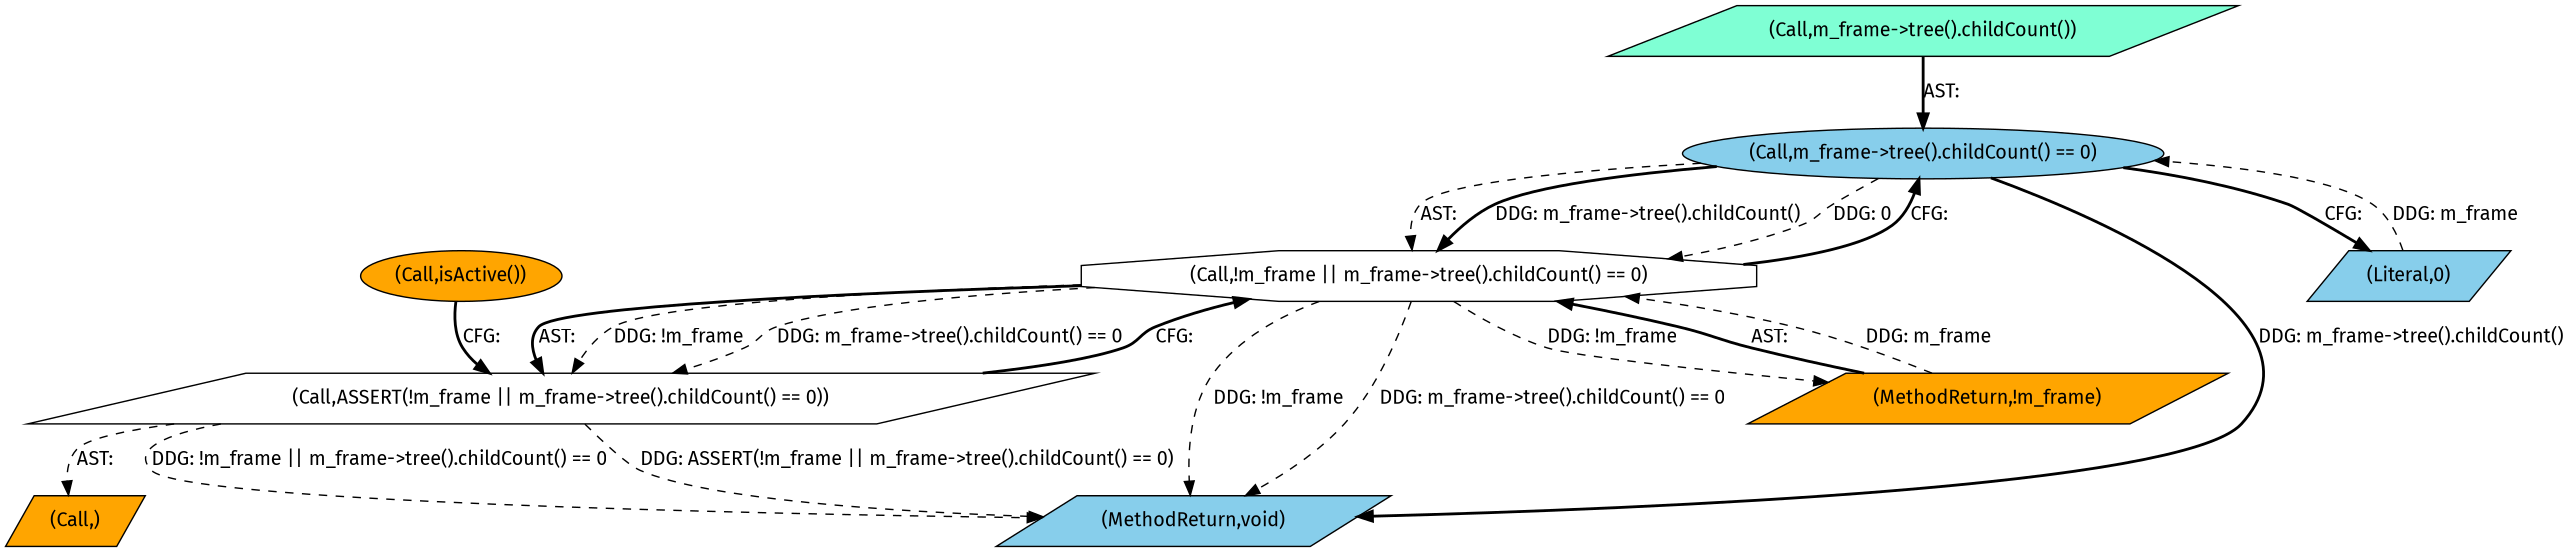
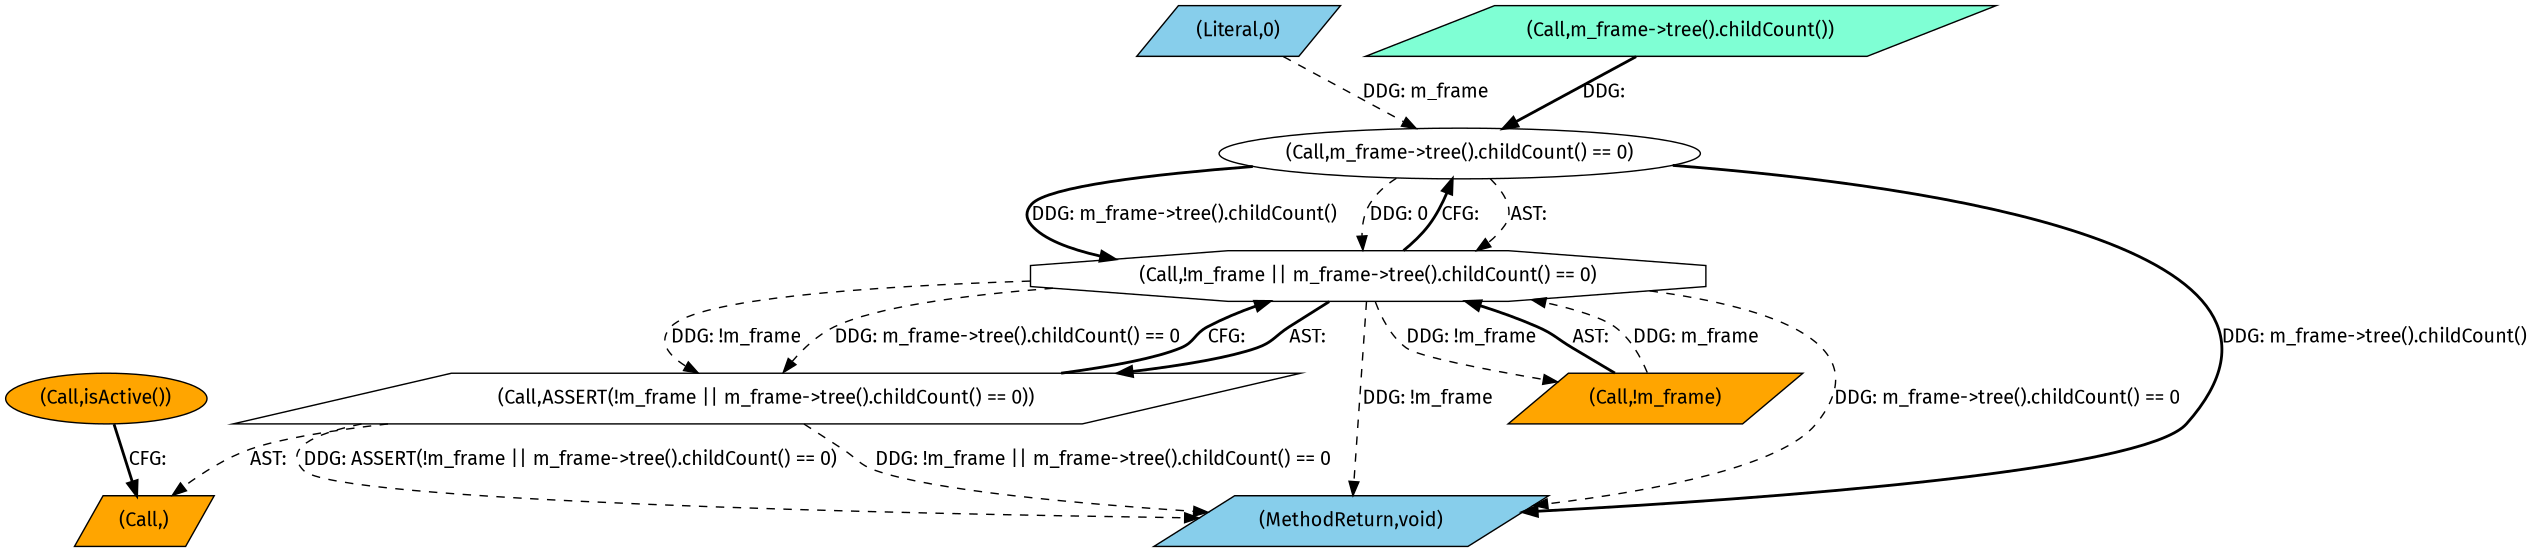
edge "(Call,m_frame->tree().childCount())" -> "(Call,m_frame->tree().childCount() == 0)": label "AST: " -> "DDG: "
node "(Call,m_frame->tree().childCount() == 0)": fillcolor skyblue -> white
edge "(Call,m_frame->tree().childCount() == 0)" -> "(Literal,0)": removed, label "CFG:"
edge "(Call,isActive())" -> "(Call,ASSERT(!m_frame || m_frame->tree().childCount() == 0))": now "(Call,isActive())" -> "(Call,)"
node "(MethodReturn,!m_frame)": label "(MethodReturn,!m_frame)" -> "(Call,!m_frame)"
